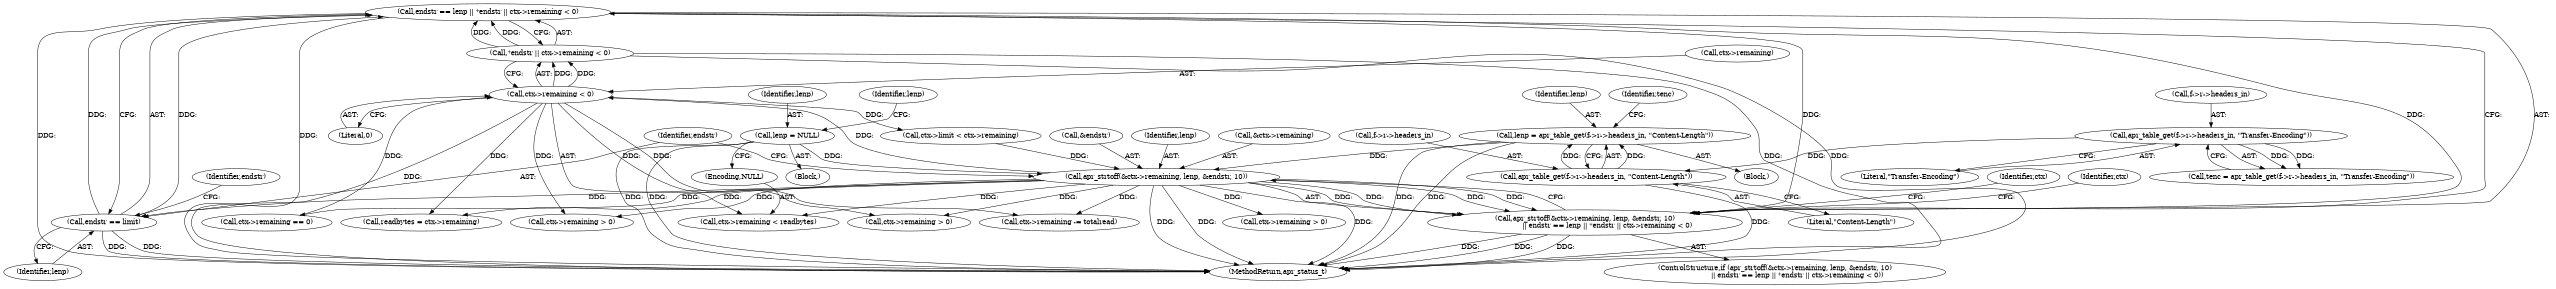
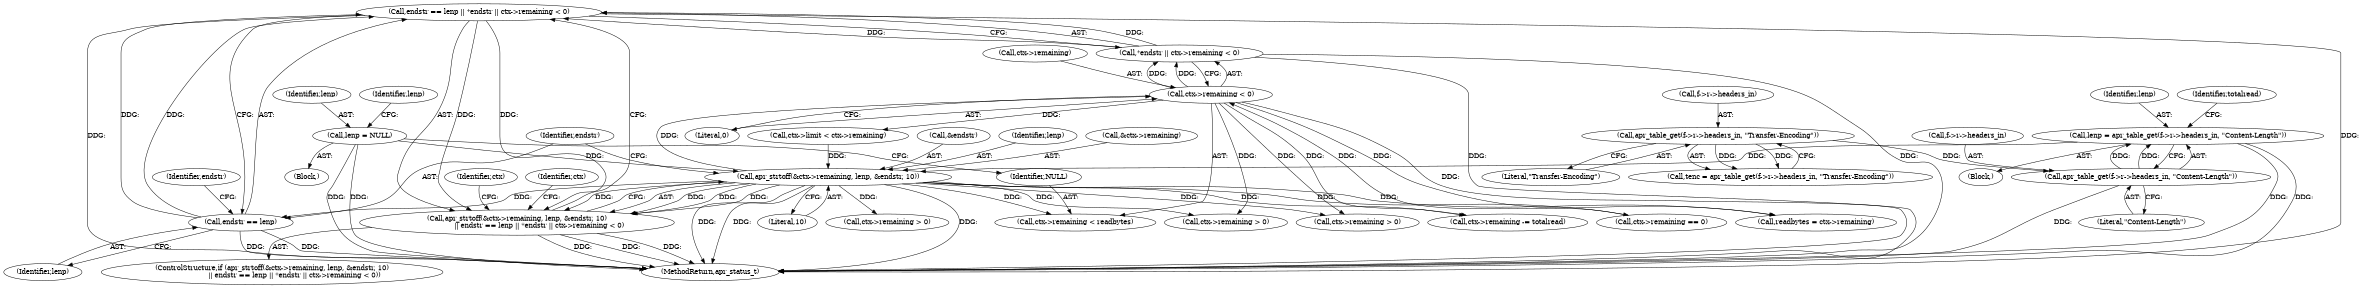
node "(Identifier,tenc)": label "(Identifier,tenc)" -> "(Identifier,totalread)"
node "(Encoding,NULL)": label "(Encoding,NULL)" -> "(Identifier,NULL)"
node "(Call,endstr == limit)": label "(Call,endstr == limit)" -> "(Call,endstr == lenp)"
node "(Literal,10)": added
